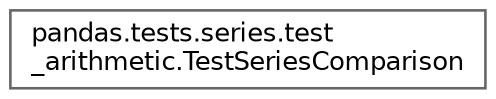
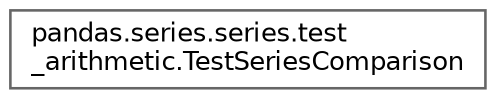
node "pandas.tests.series.test _arithmetic.TestSeriesComparison": label "pandas.tests.series.test _arithmetic.TestSeriesComparison" -> "pandas.series.series.test _arithmetic.TestSeriesComparison"
